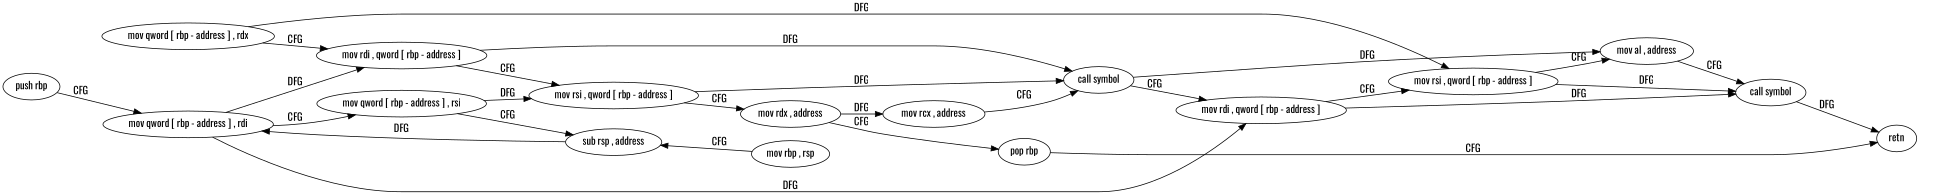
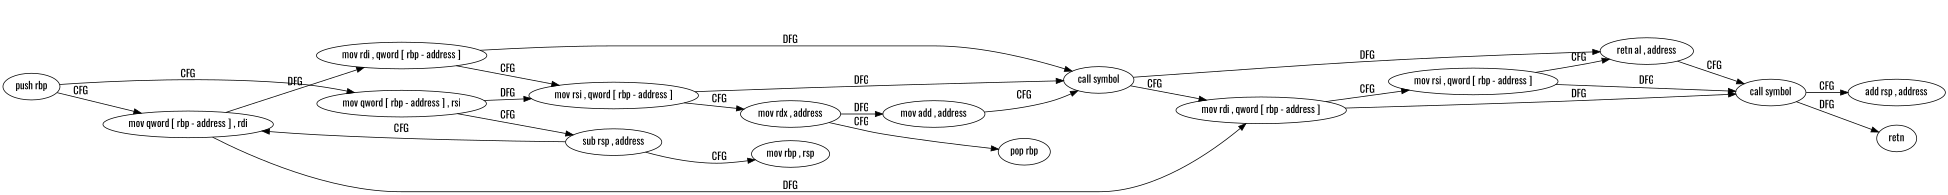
node "mov qword [ rbp - address ] , rdx": removed
node "mov al , address": label "mov al , address" -> "retn al , address"
node "add rsp , address": added
node "mov rcx , address": label "mov rcx , address" -> "mov add , address"
edge "mov qword [ rbp - address ] , rdi" -> "mov qword [ rbp - address ] , rsi": now "push rbp" -> "mov qword [ rbp - address ] , rsi"
edge "sub rsp , address" -> "mov qword [ rbp - address ] , rdi": label "DFG" -> "CFG"
edge "mov rbp , rsp" -> "sub rsp , address": reversed
edge "pop rbp" -> "retn": removed, label "CFG"
